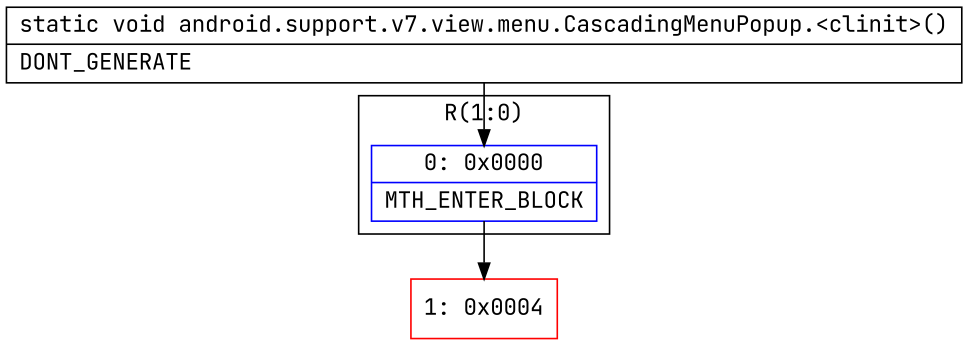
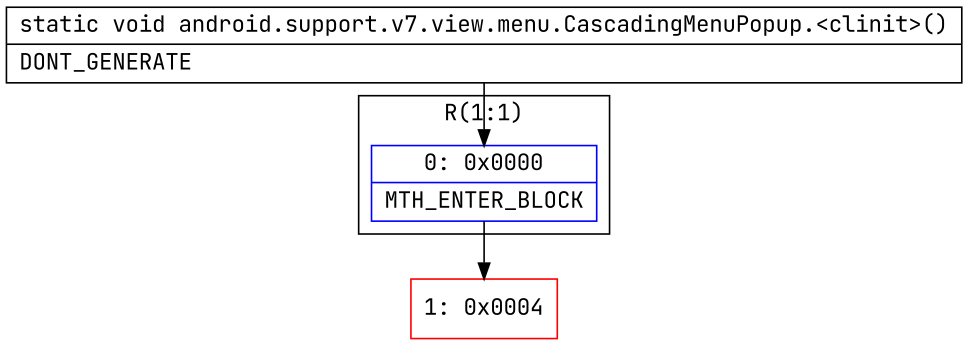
cluster "R(1:0)": label "R(1:0)" -> "R(1:1)"
